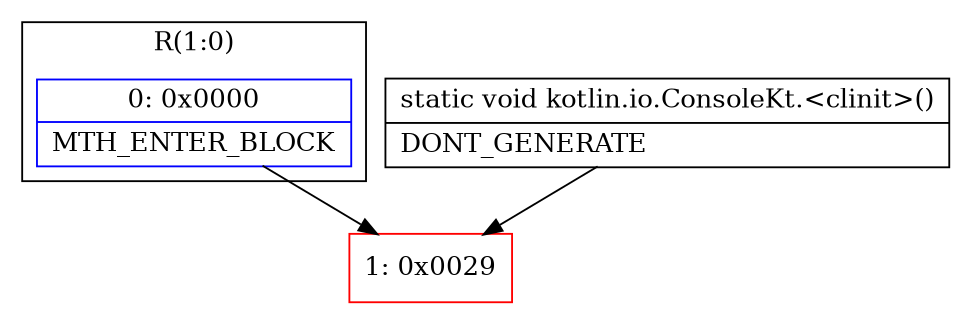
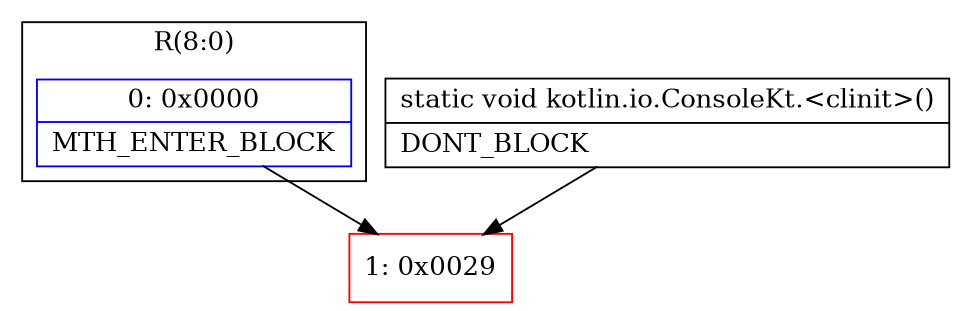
cluster "R(1:0)": label "R(1:0)" -> "R(8:0)"
node "static void kotlin.io.ConsoleKt.<clinit>()": text "DONT_GENERATE" -> "DONT_BLOCK"
